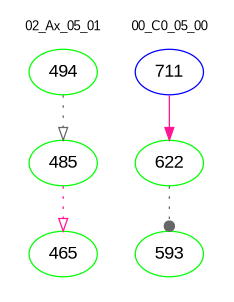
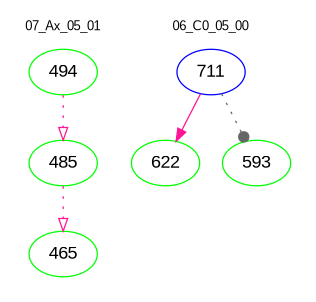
cluster "02_Ax_05_01": label "02_Ax_05_01" -> "07_Ax_05_01"
cluster "00_C0_05_00": label "00_C0_05_00" -> "06_C0_05_00"
edge "494" -> "485": color gray40 -> deeppink
edge "622" -> "593": now "711" -> "593"
